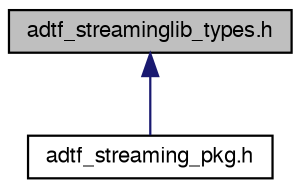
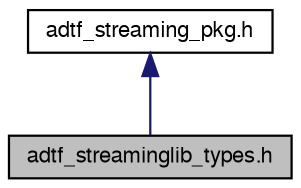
edge "adtf_streaming_pkg.h" -> "adtf_streaminglib_types.h": reversed
